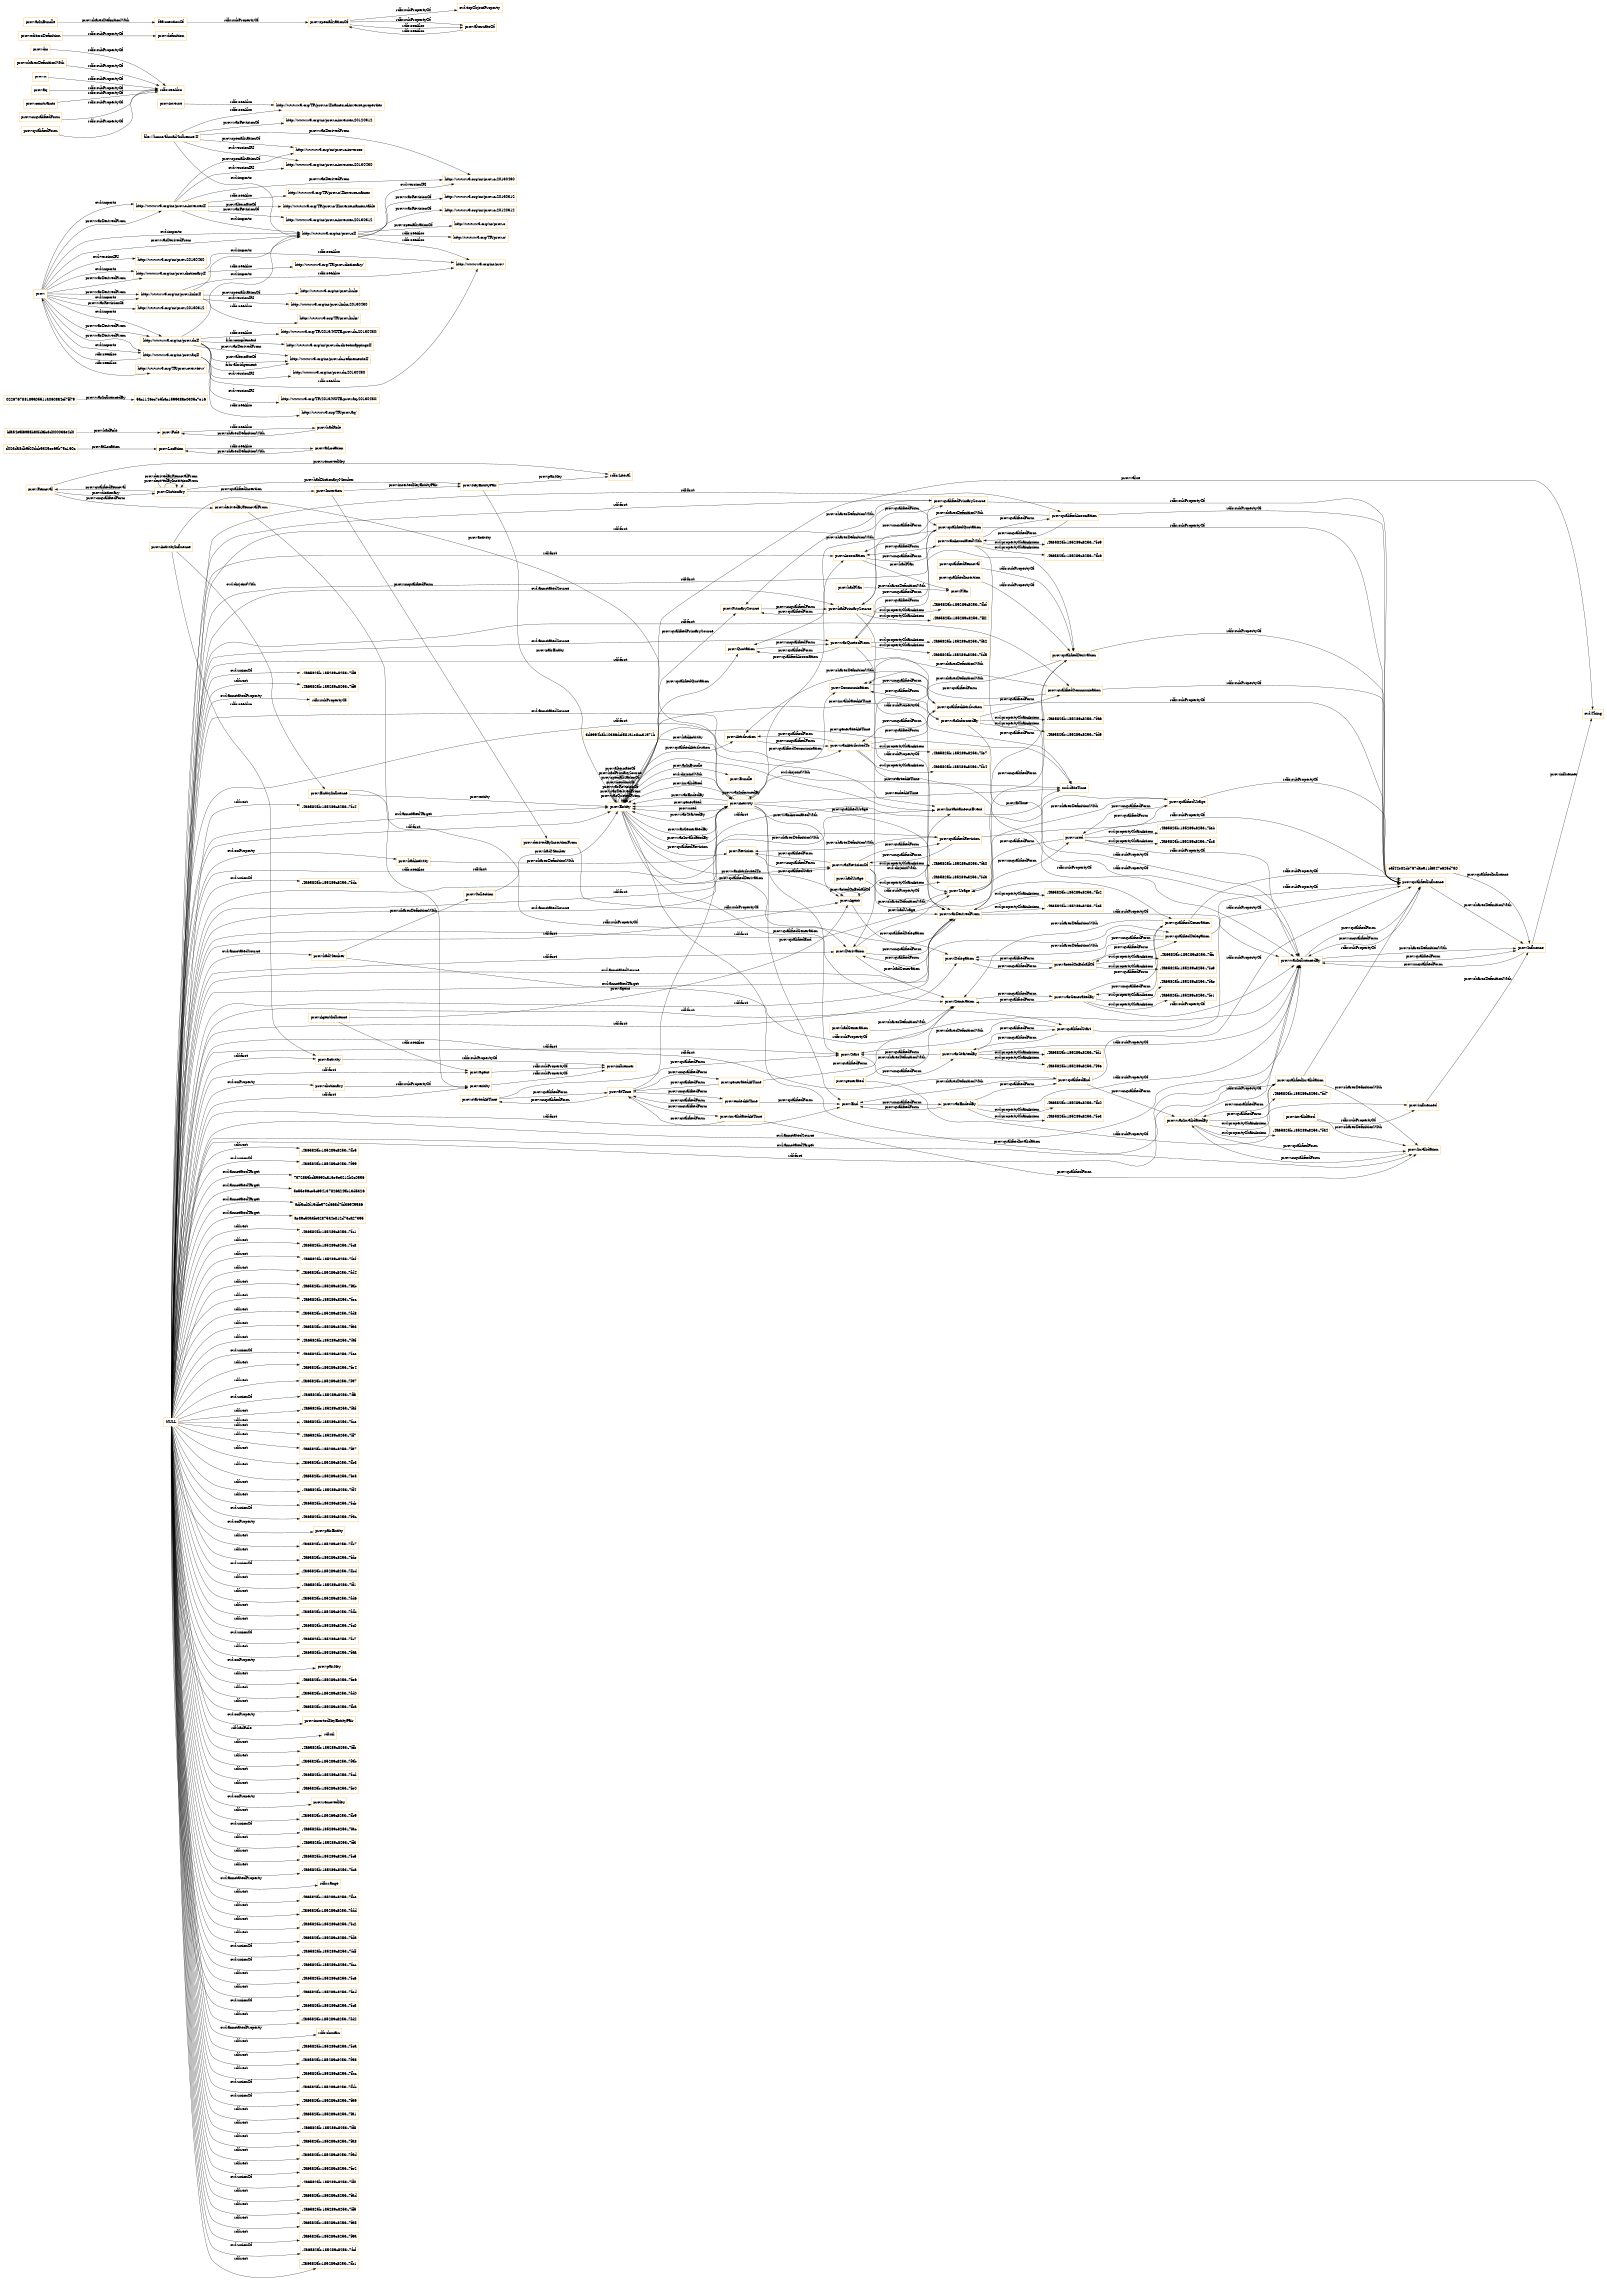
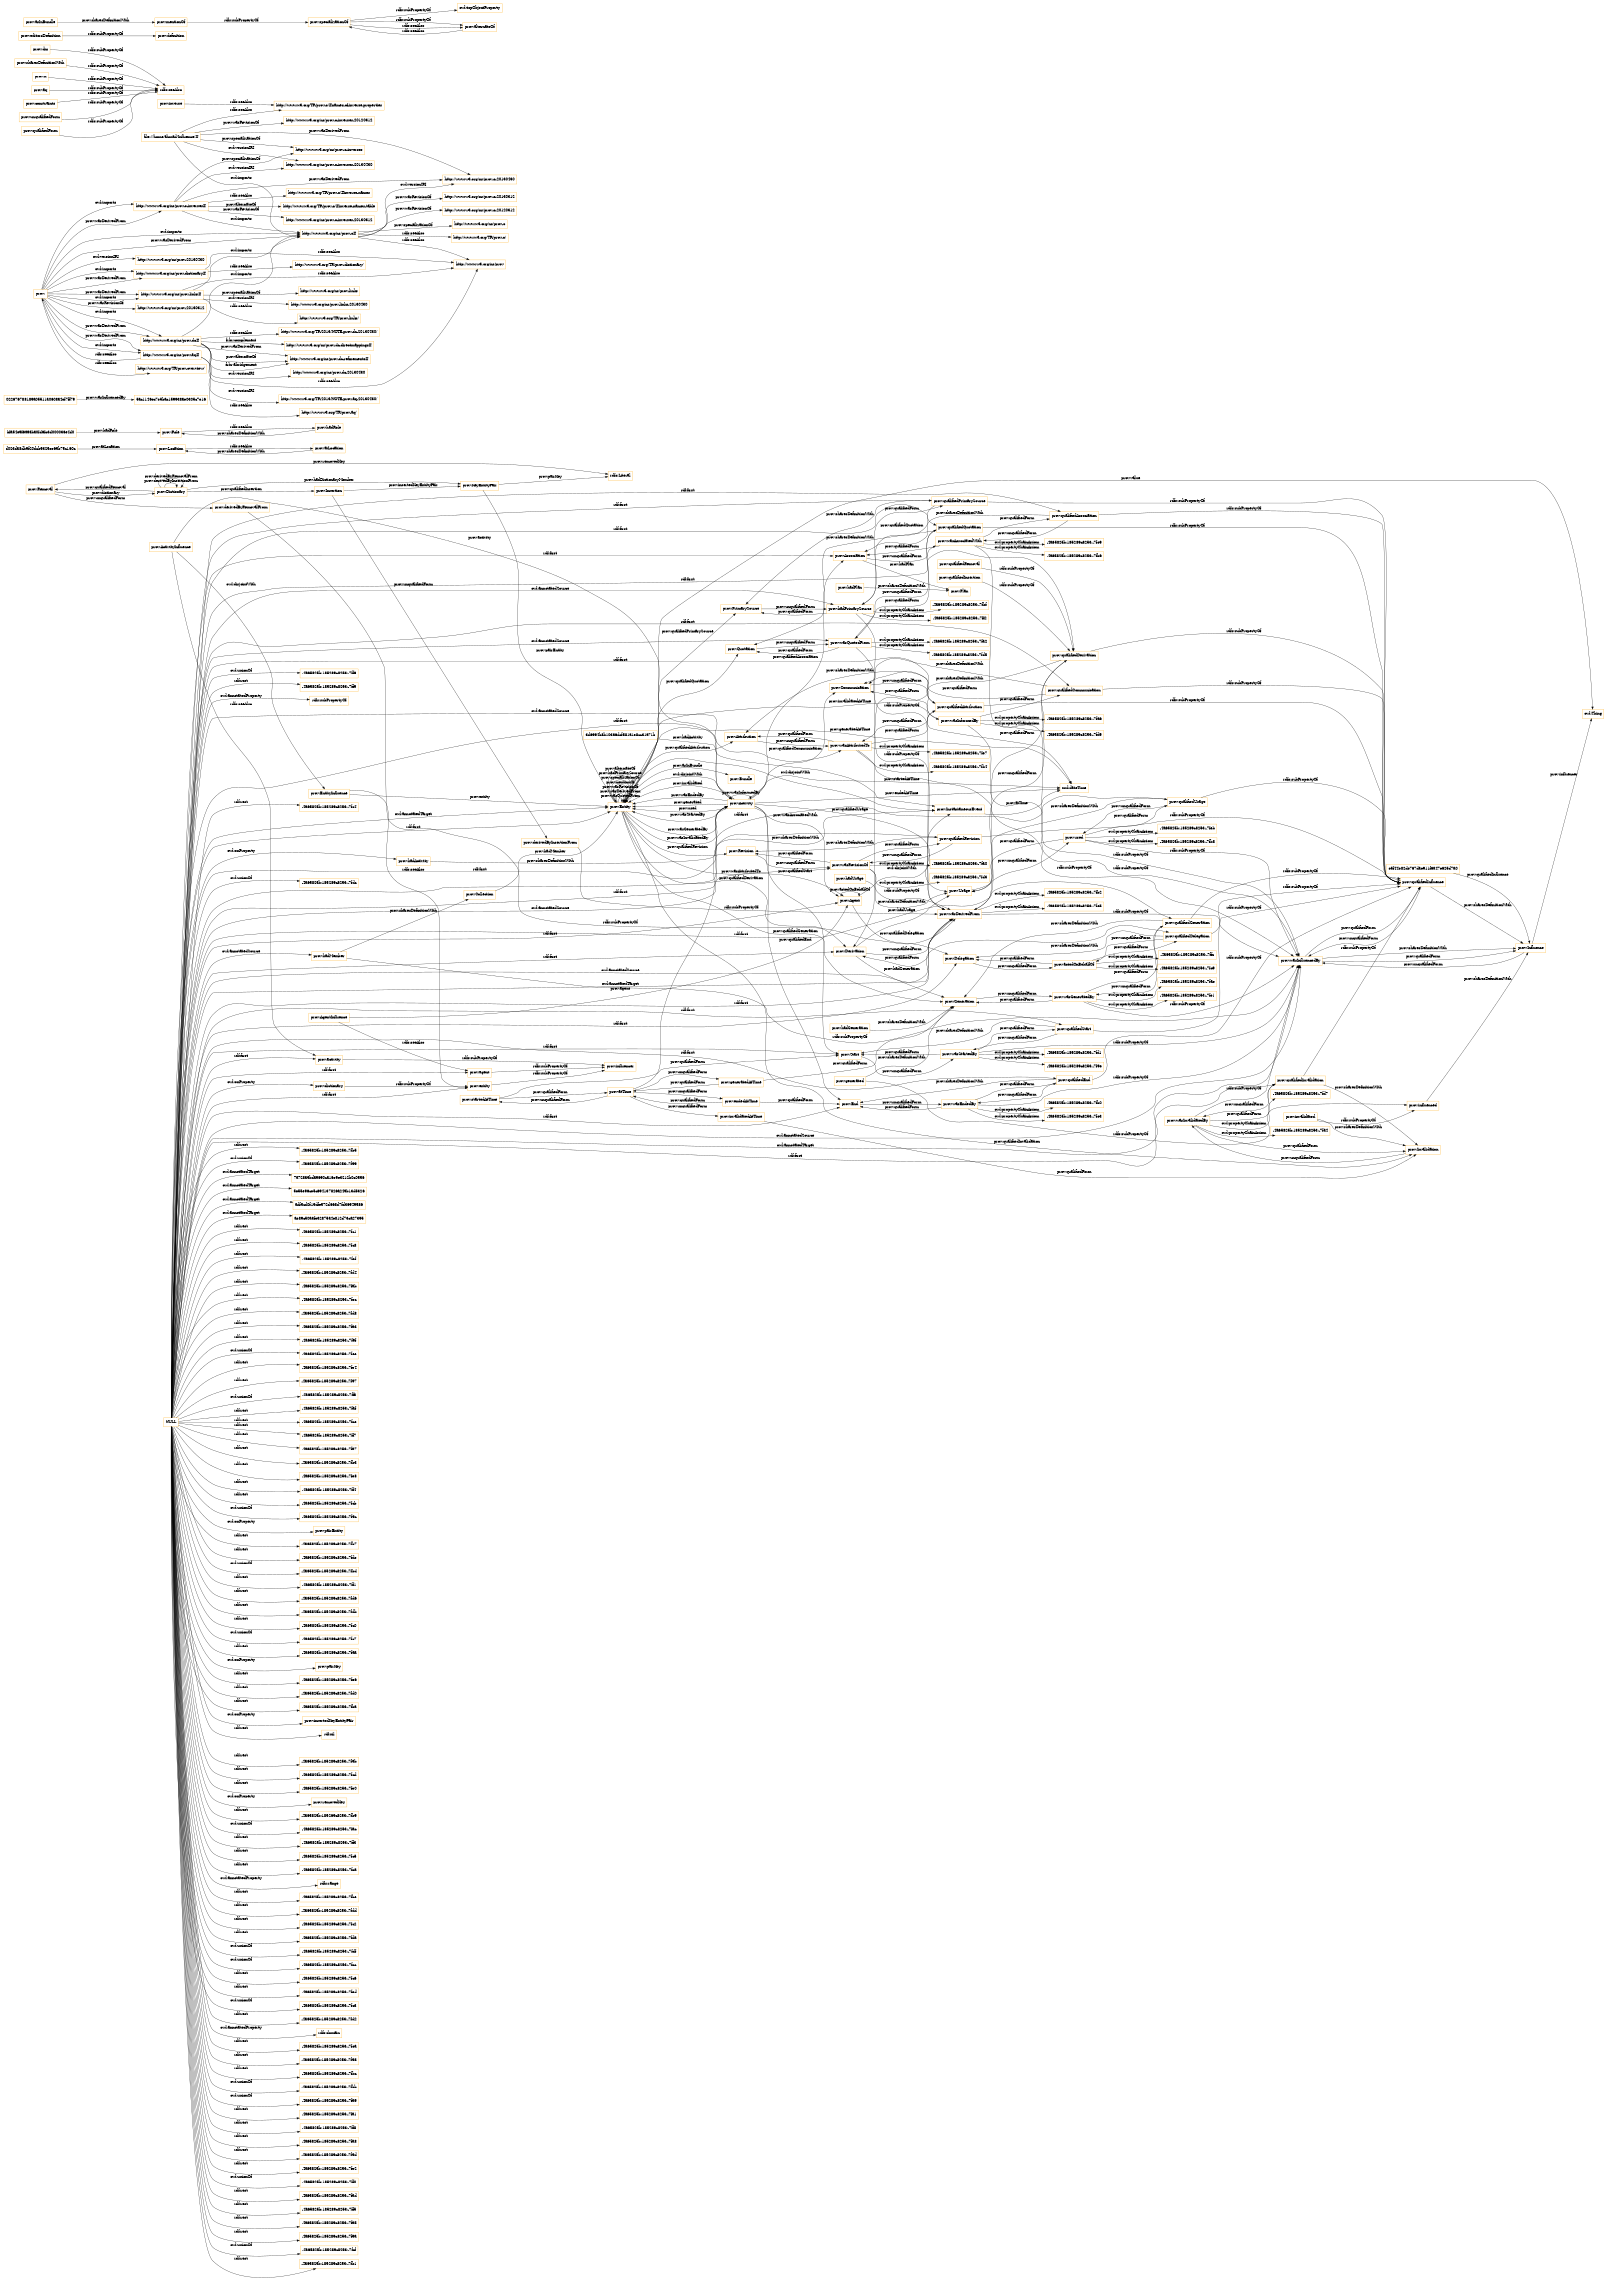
node "faa:mentionOf": label "faa:mentionOf" -> "prov:mentionOf"
edge "prov:qualifiedPrimarySource" -> "prov:hadPrimarySource": label "prov:unqualifiedForm" -> "prov:qualifiedQuotation"
edge "prov:qualifiedEnd" -> "prov:wasInvalidatedBy": now "prov:qualifiedEnd" -> "prov:wasEndedBy"
edge "prov:invalidatedAtTime" -> "prov:atTime": removed, label "prov:qualifiedForm"
edge "NULL" -> "rdf:nil": label "rdf:hadRole" -> "rdf:rest"
node "-4a65825b:185289c8253:-7ffb": removed
